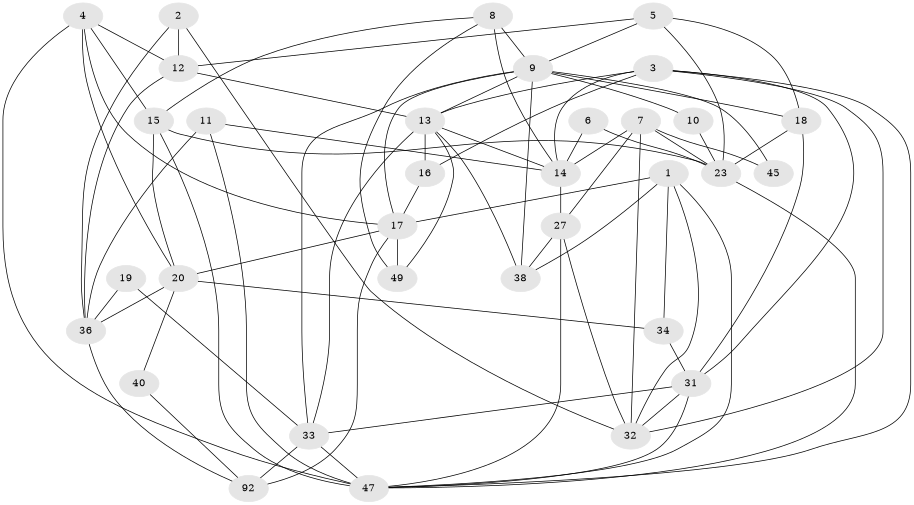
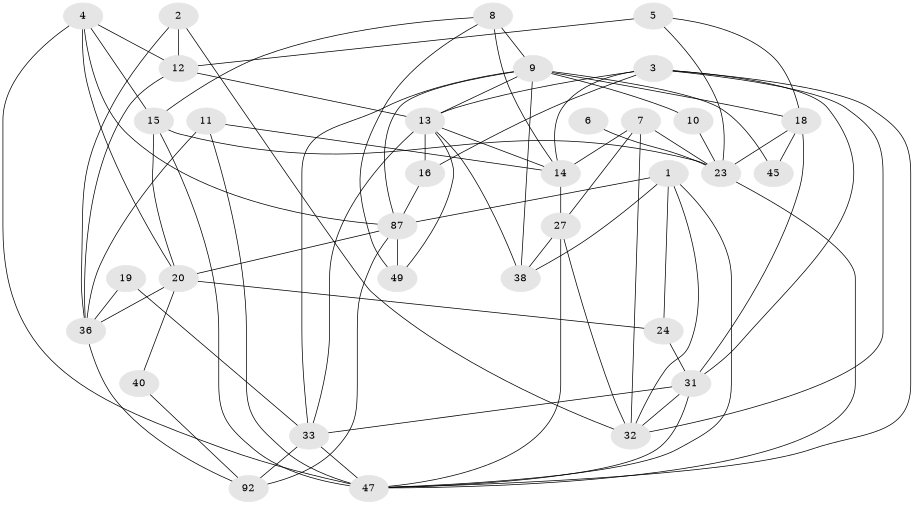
edge "5" -- "9": removed
edge "7" -- "45": now "18" -- "45"
edge "6" -- "14": removed
node "17": label "17" -> "87"
node "34": label "34" -> "24"
